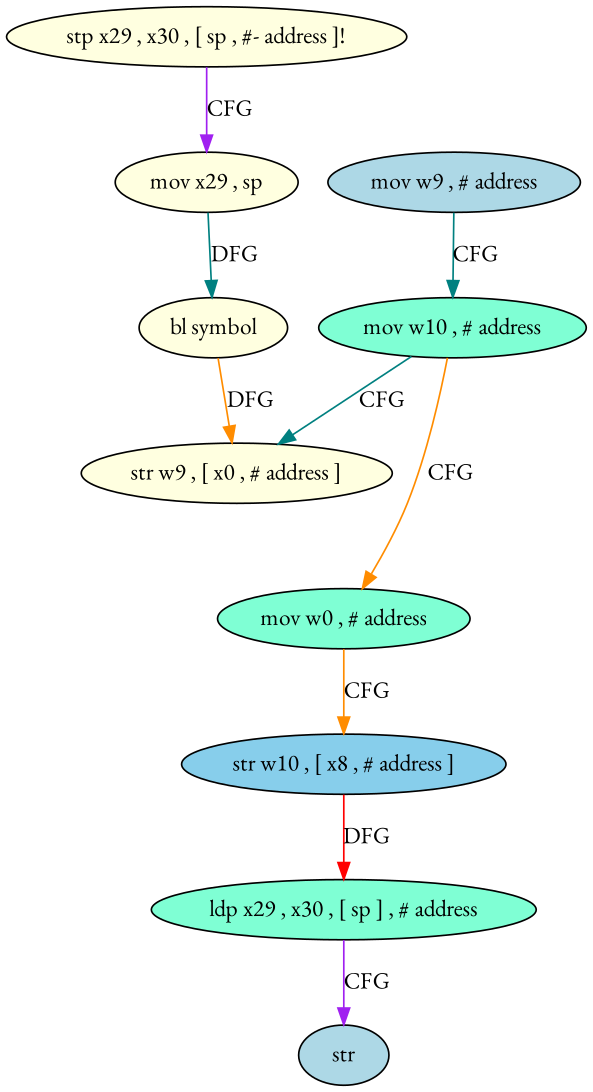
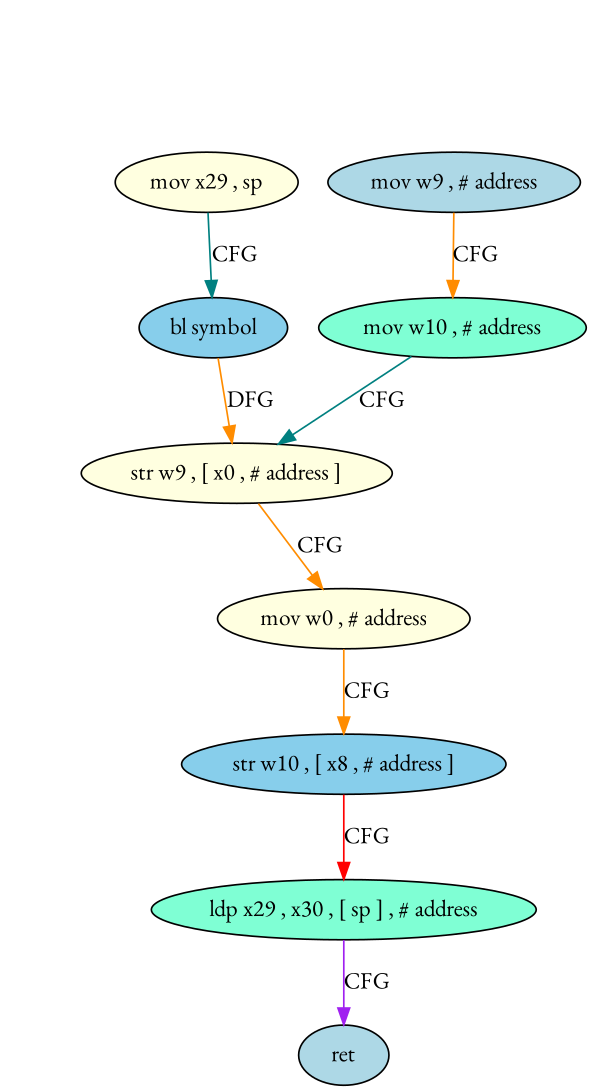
node "stp x29 , x30 , [ sp , #- address ]!": removed
edge "mov w9 , # address" -> "mov w10 , # address": color teal -> darkorange
edge "mov x29 , sp" -> "bl symbol": label "DFG" -> "CFG"
node "bl symbol": fillcolor lightyellow -> skyblue
edge "mov w10 , # address" -> "mov w0 , # address": now "str w9 , [ x0 , # address ]" -> "mov w0 , # address"
node "mov w0 , # address": fillcolor aquamarine -> lightyellow
edge "str w10 , [ x8 , # address ]" -> "ldp x29 , x30 , [ sp ] , # address": label "DFG" -> "CFG"
node "str": label "str" -> "ret"
